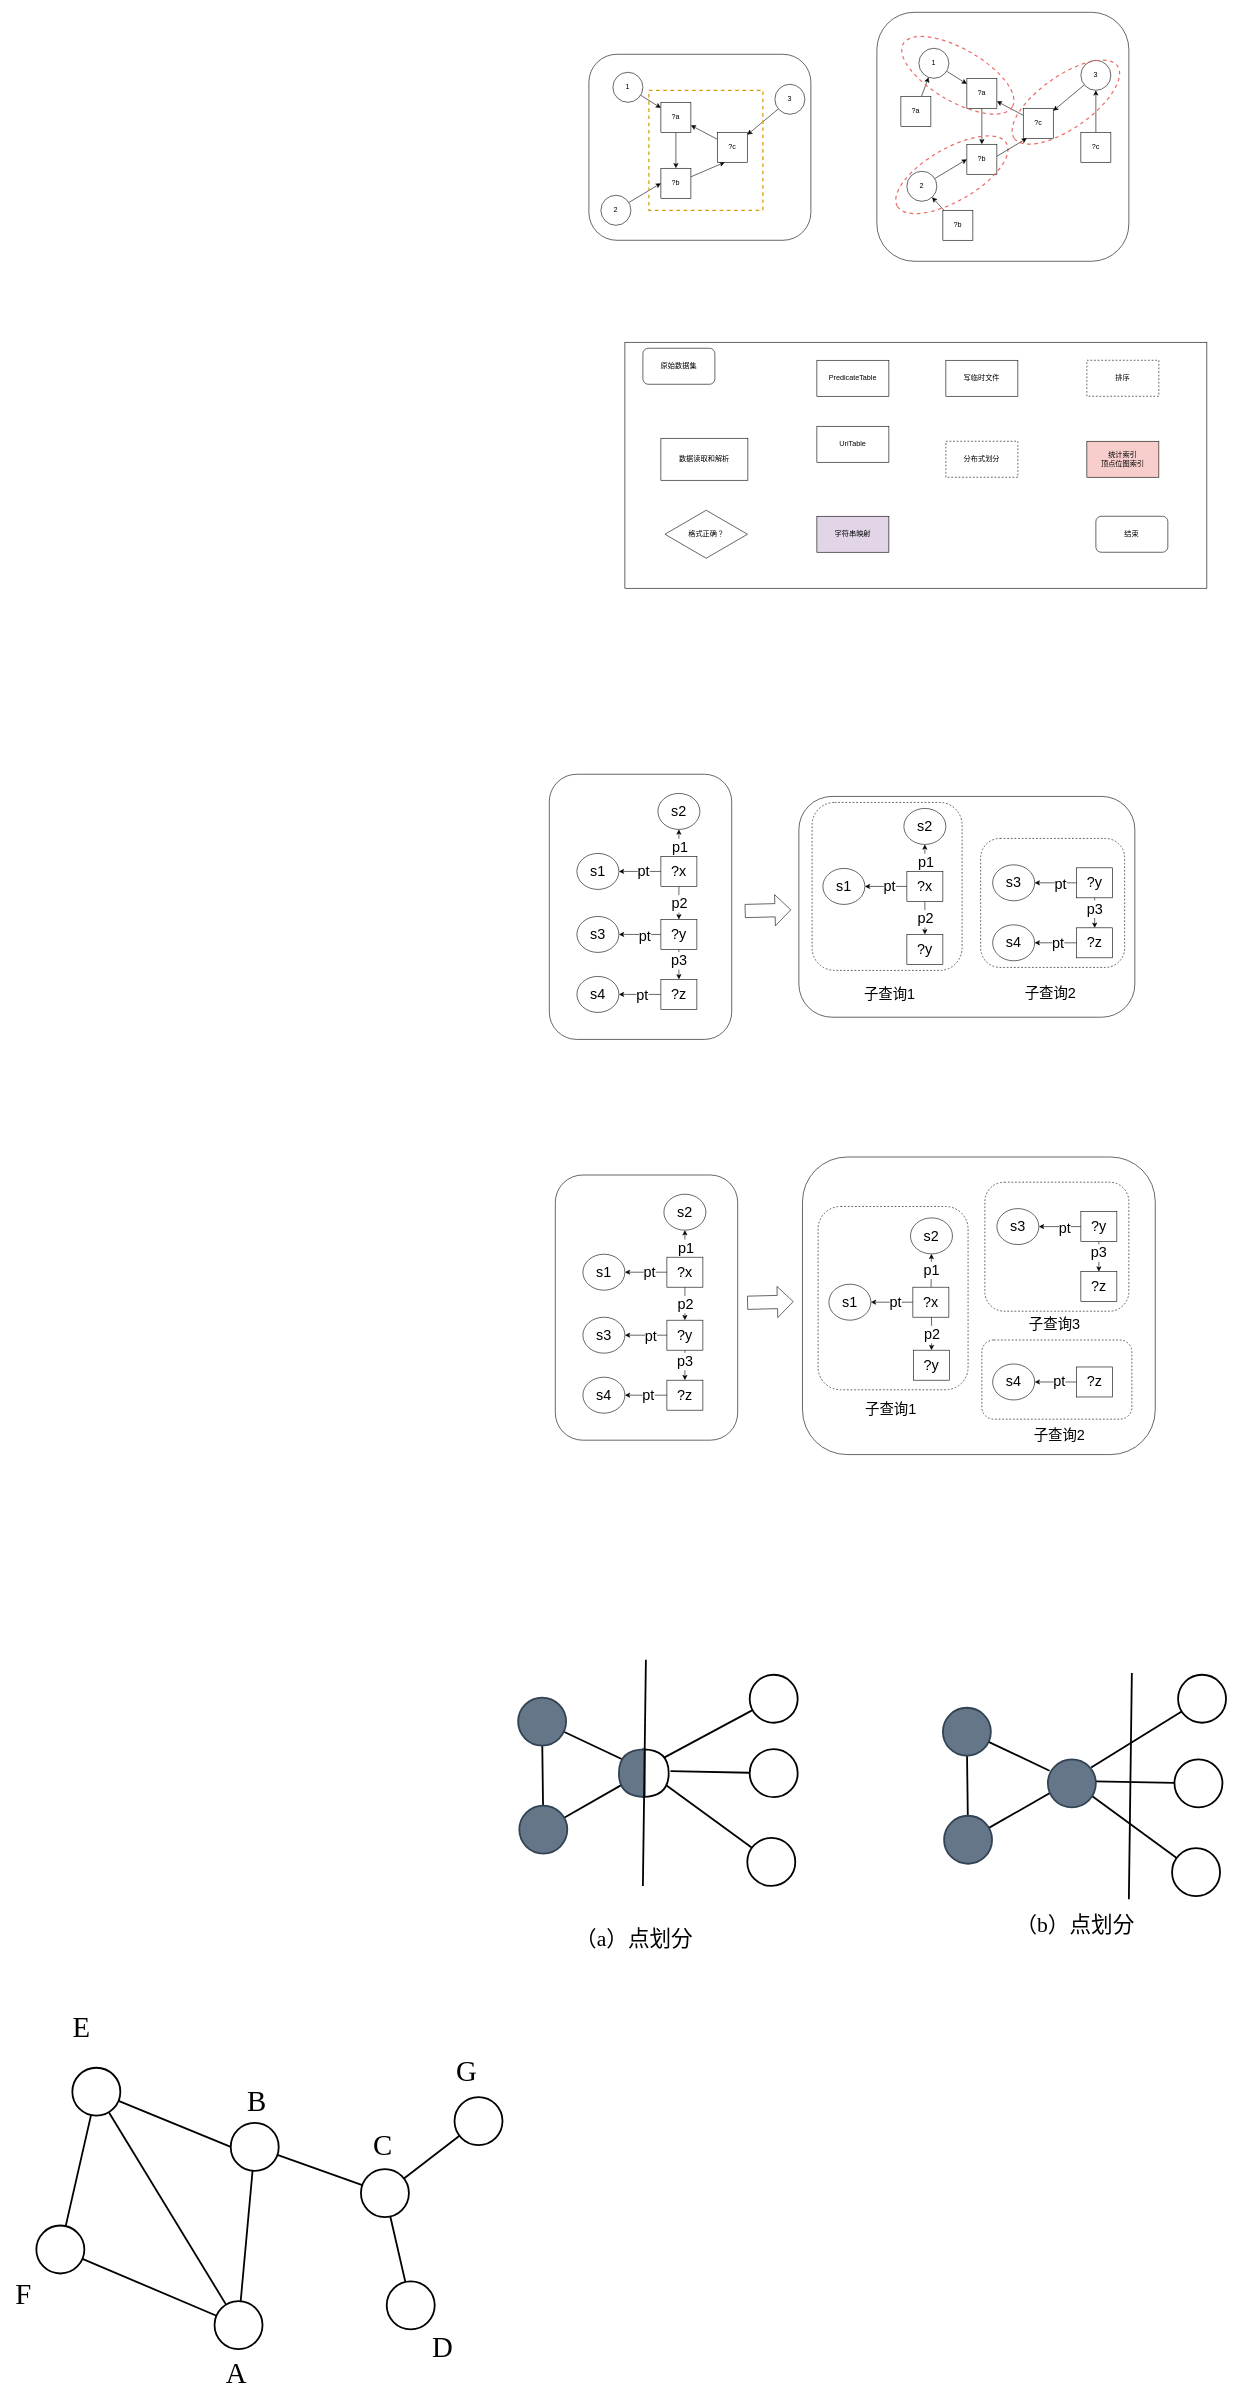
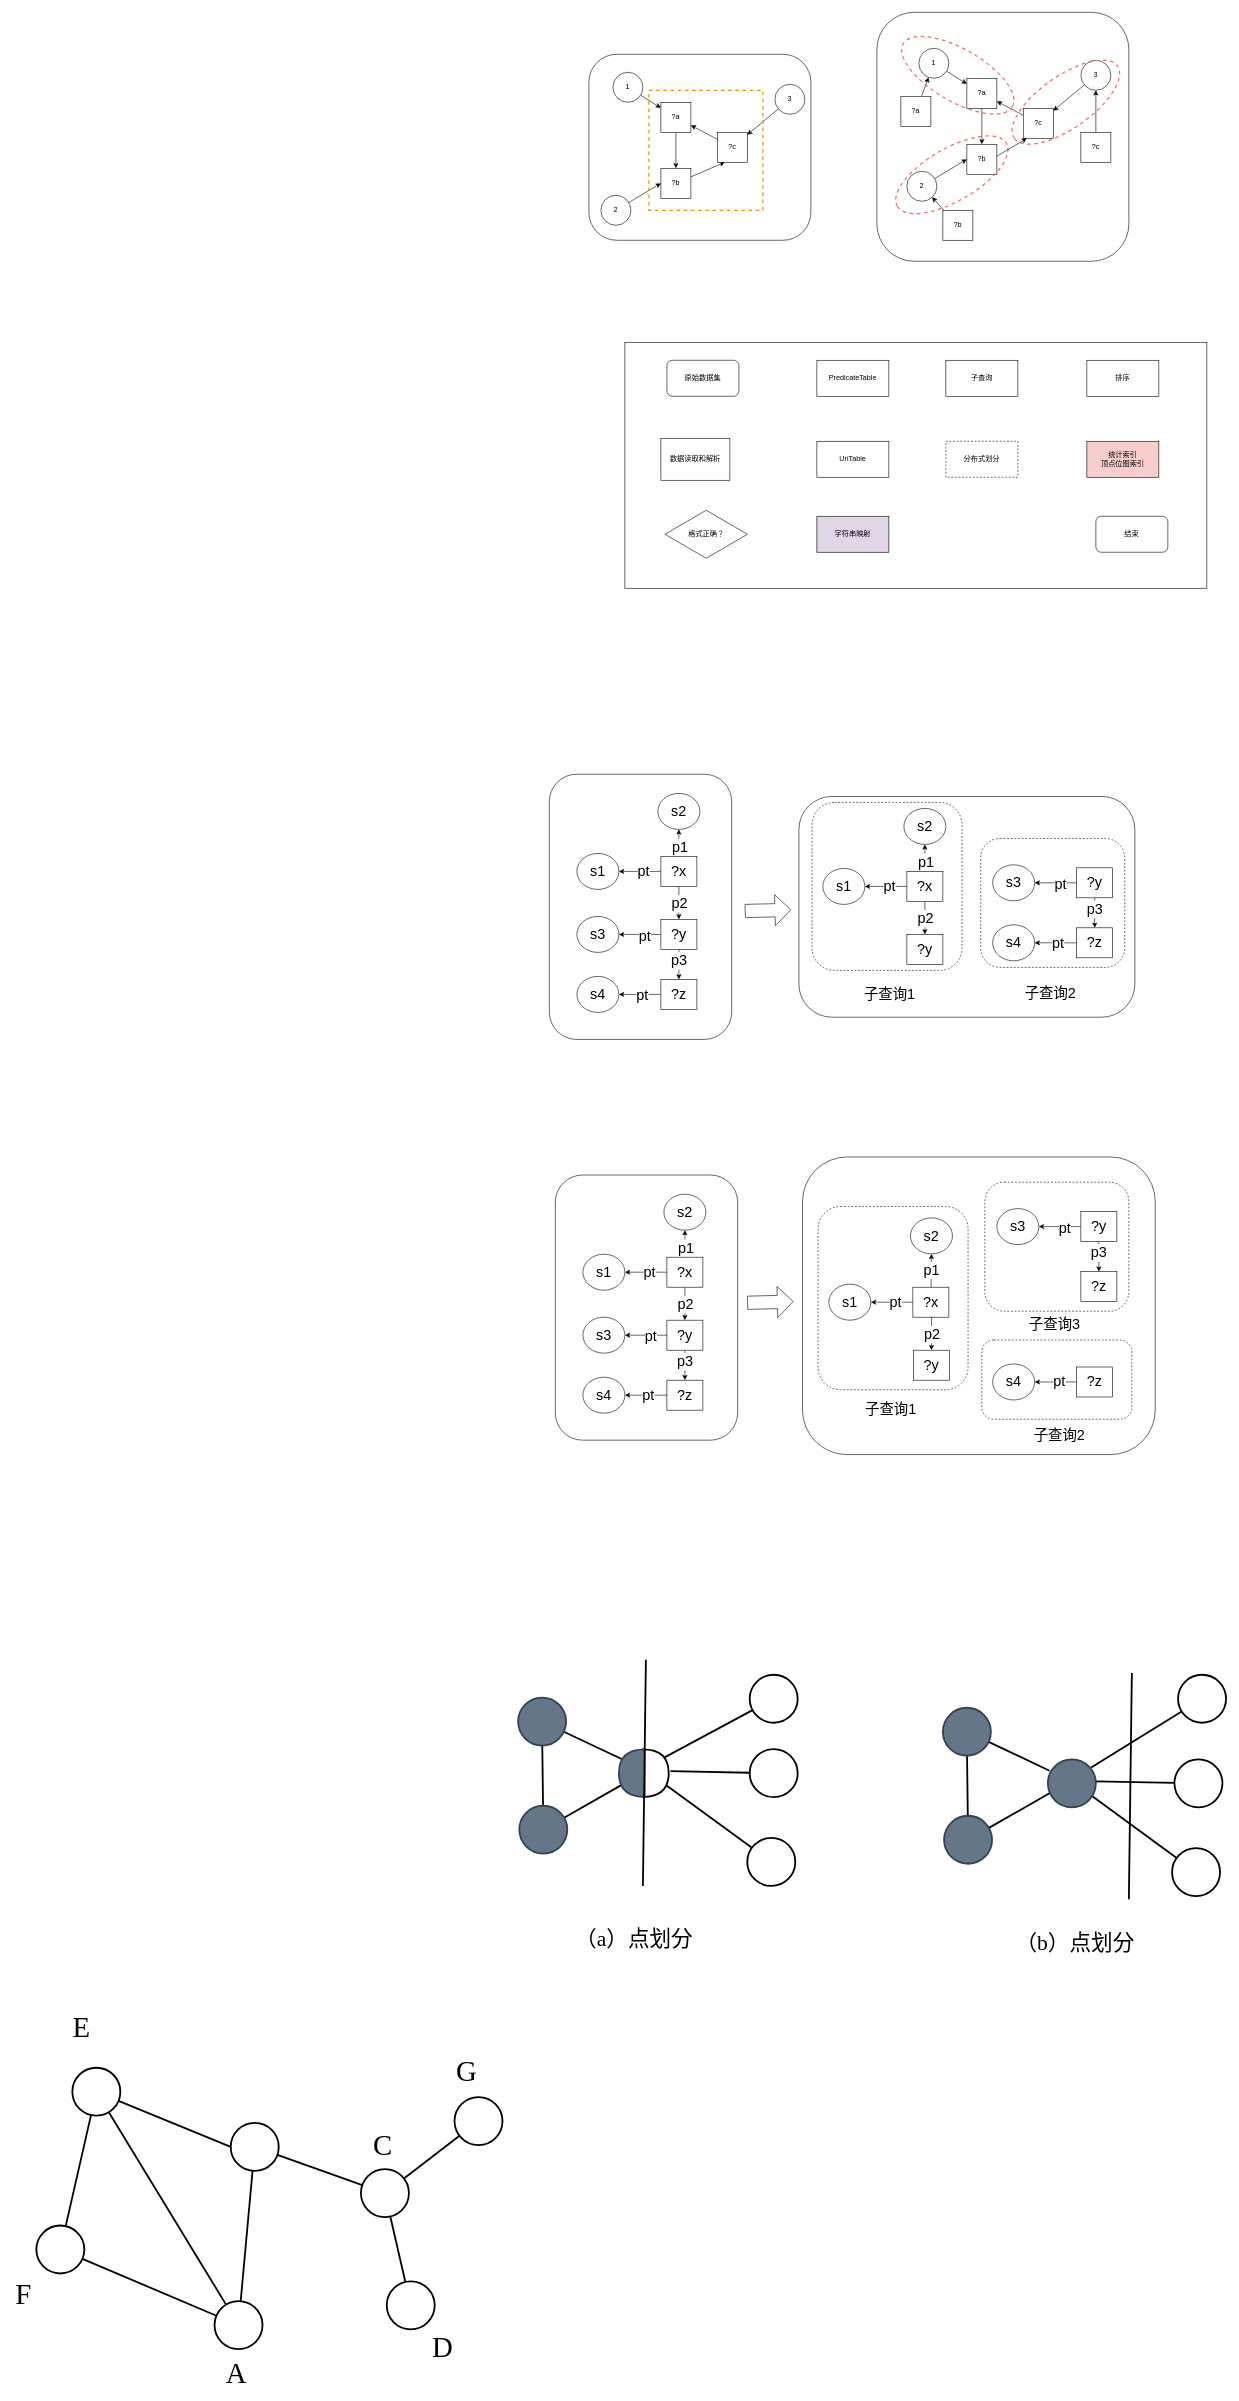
node "原始数据集": moved (679, 366) -> (703, 378)
node "写临时文件": label "写临时文件" -> "子查询"
node "排序": style dashed -> solid
node "UriTable": moved (853, 444) -> (853, 459)
node "数据读取和解析": size 87x42 -> 69x42
node "（b）点划分": moved (1075, 1925) -> (1075, 1943)
node "B": removed
